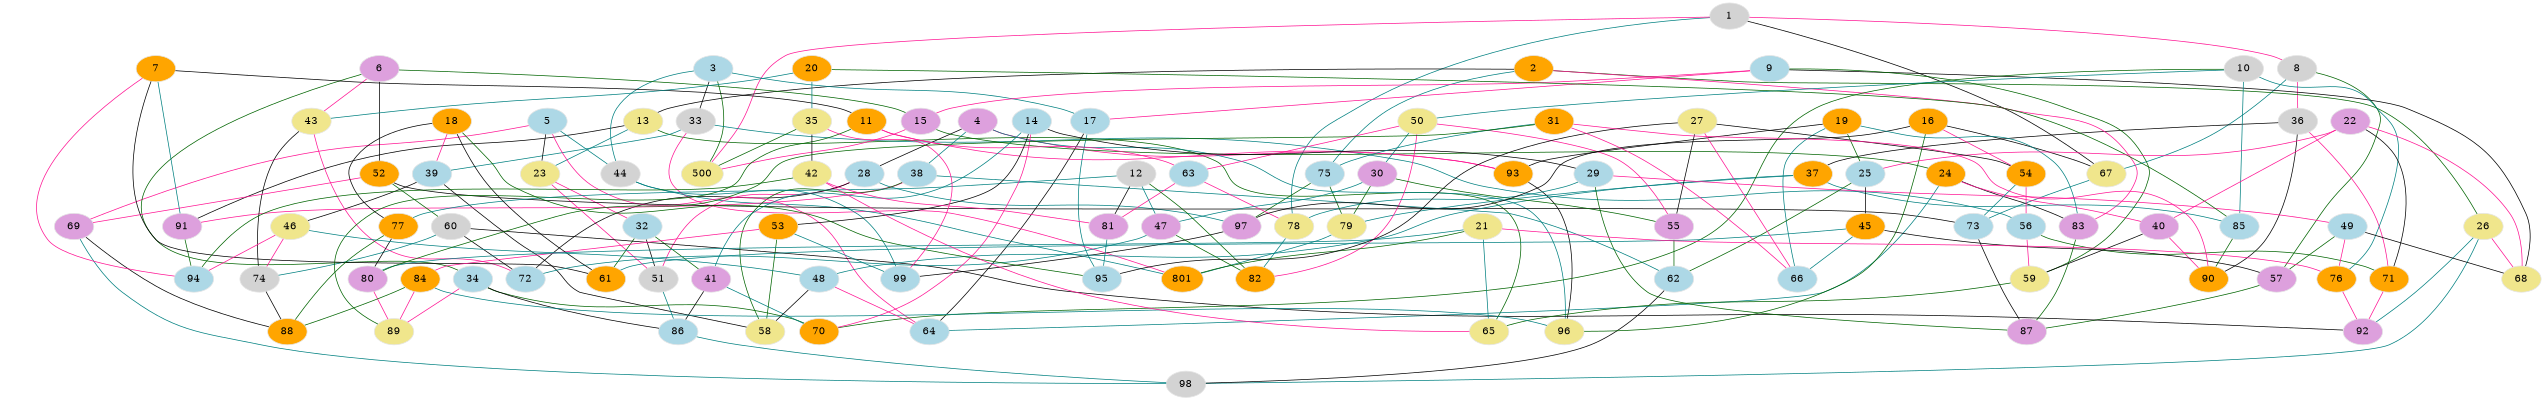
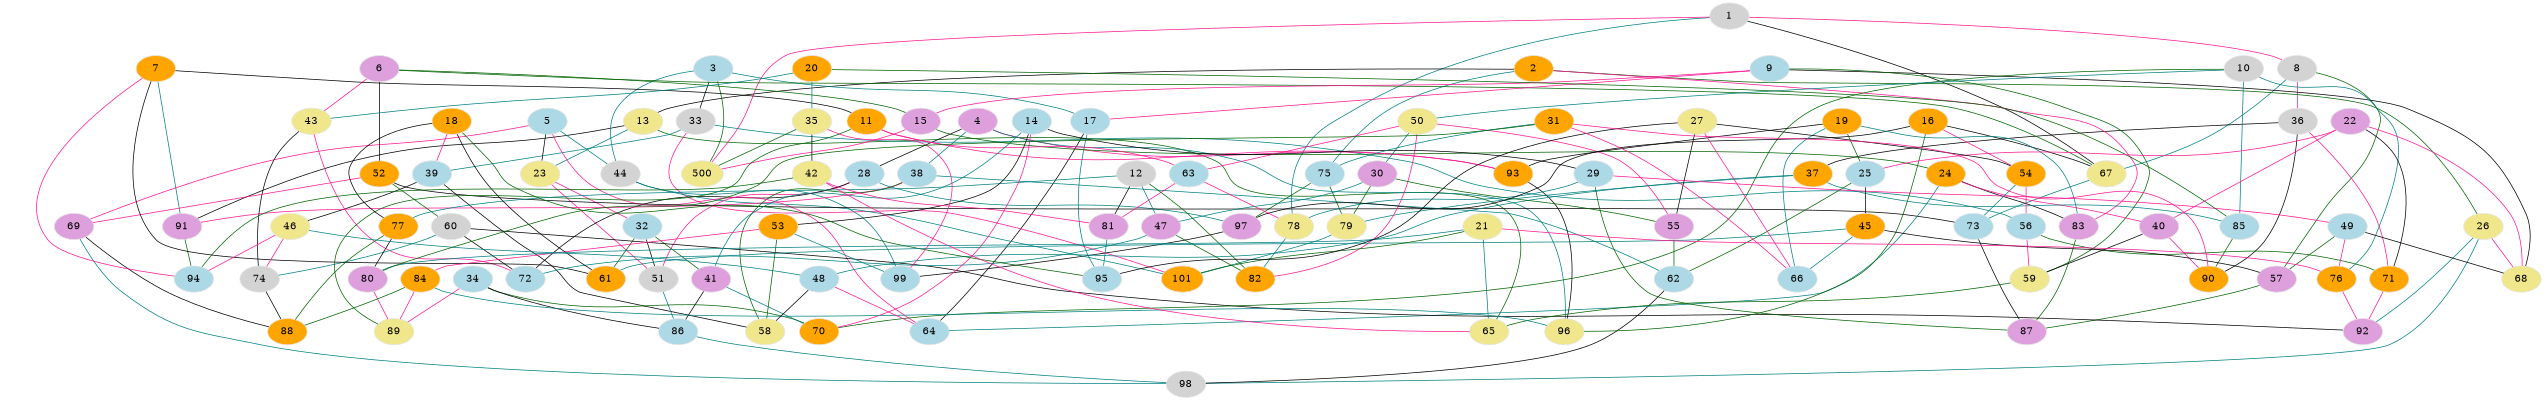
edge "6" -- "34": now "6" -- "67"
node "801": label "801" -> "101"
